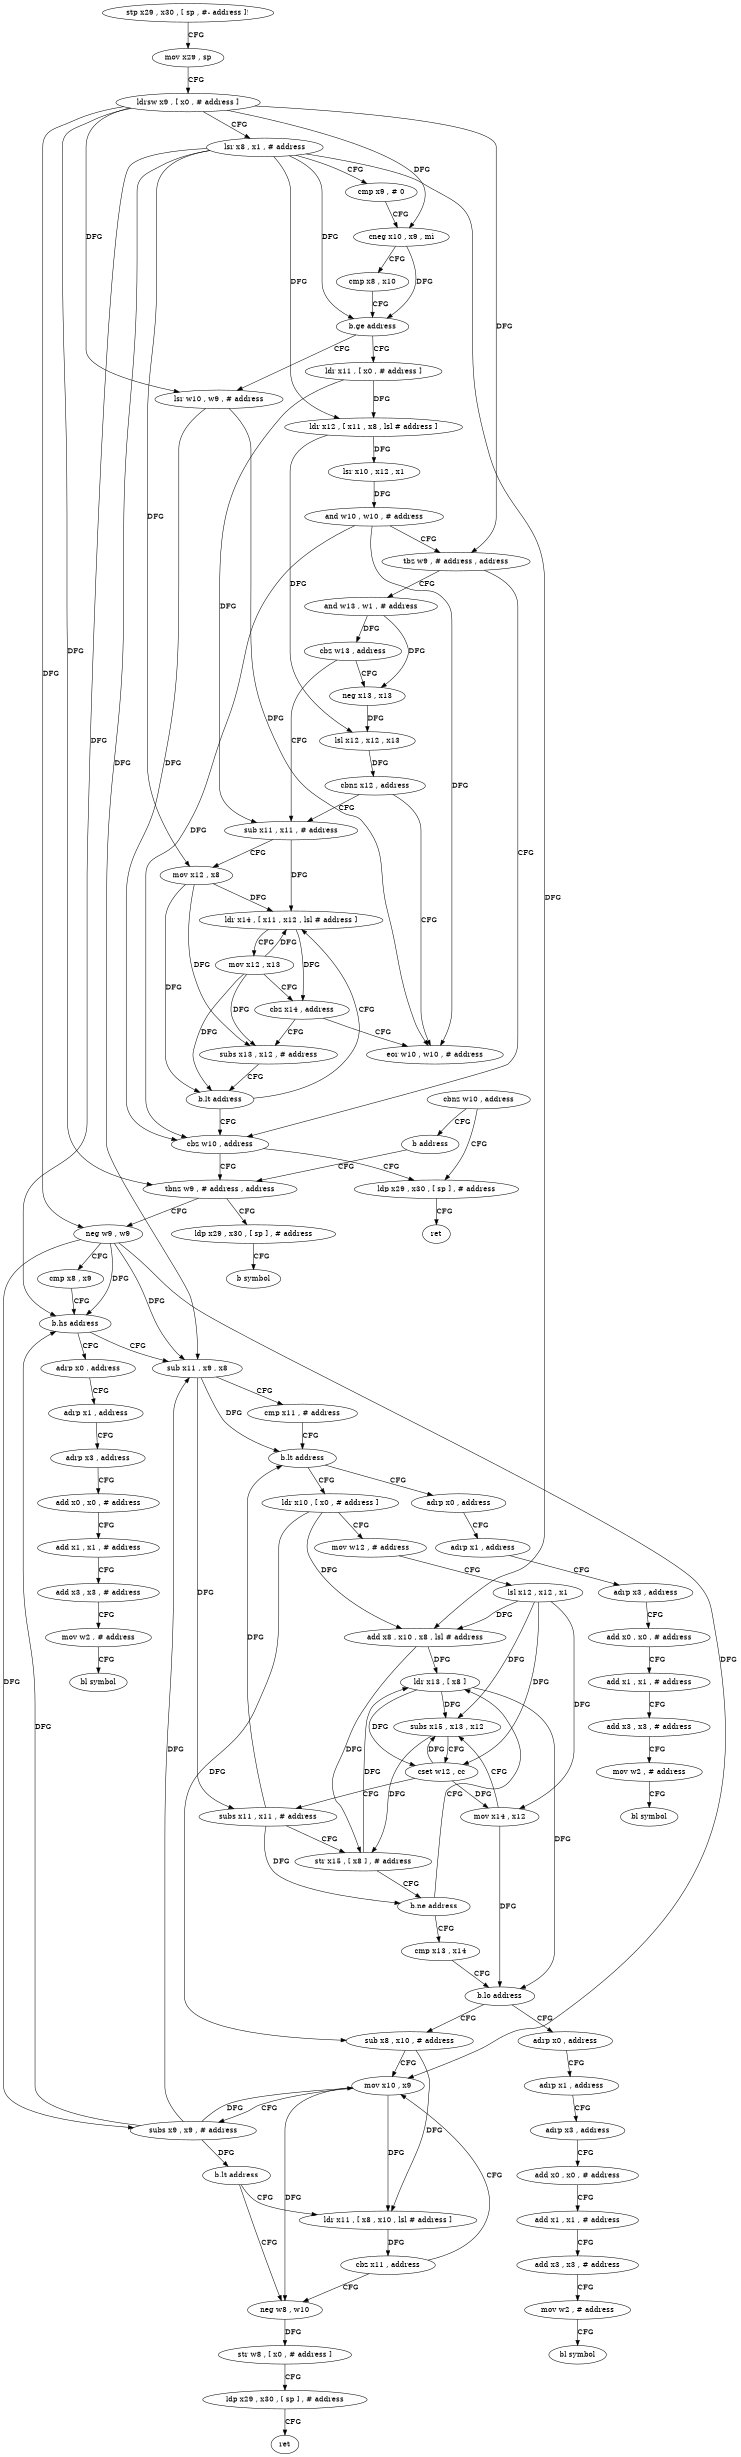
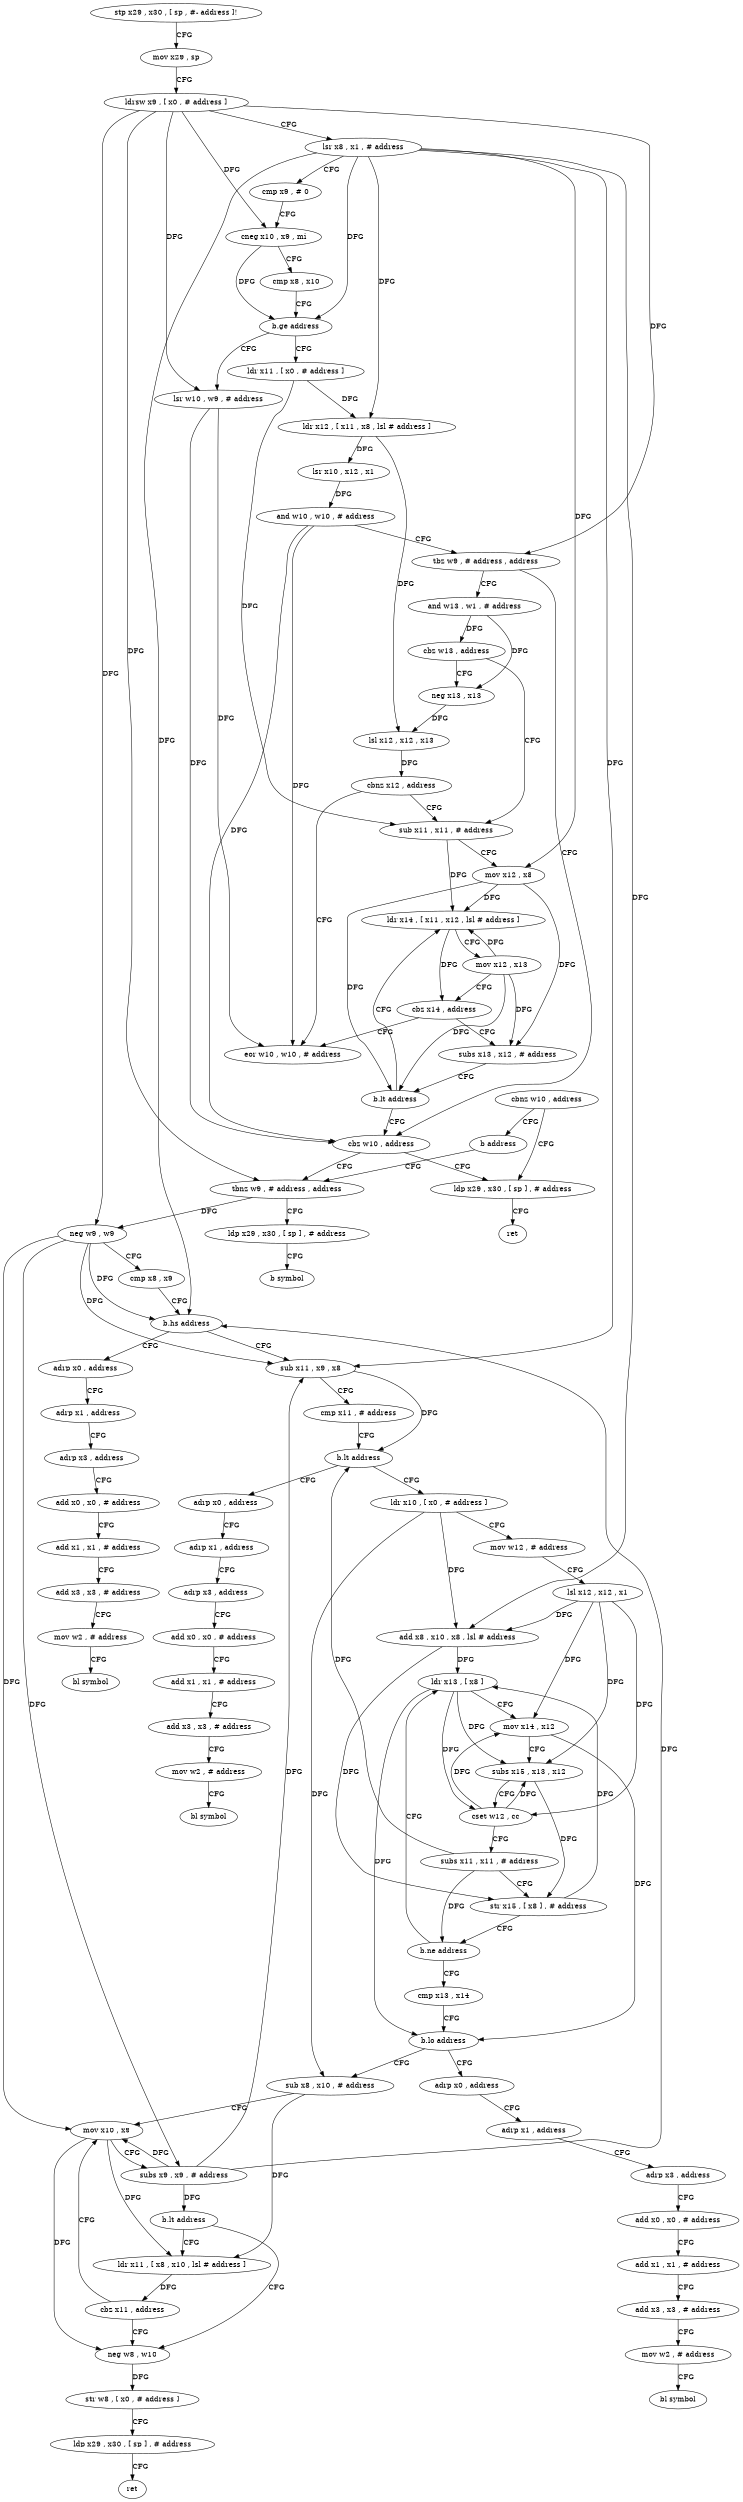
edge "tbnz w9 , # address , address" -> "neg w9 , w9": label "CFG" -> "DFG"
edge "sub x11 , x9 , x8" -> "subs x11 , x11 , # address": removed, label "DFG"
edge "ldr x13 , [ x8 ]" -> "mov x14 , x12": added, label "CFG"
